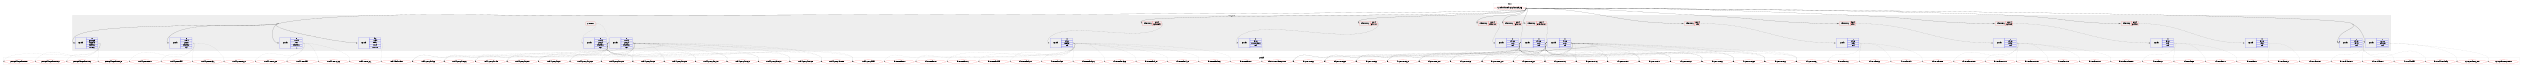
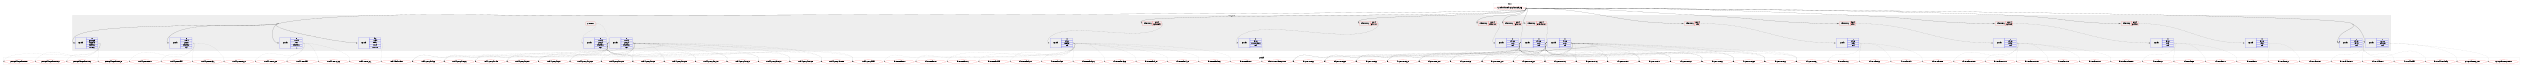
node "mail-mta/connector-6.4.0_p1": label "mail-mta/connector-6.4.0_p1" -> "mail-mta/opensmtpd-6.4.0_p1"
